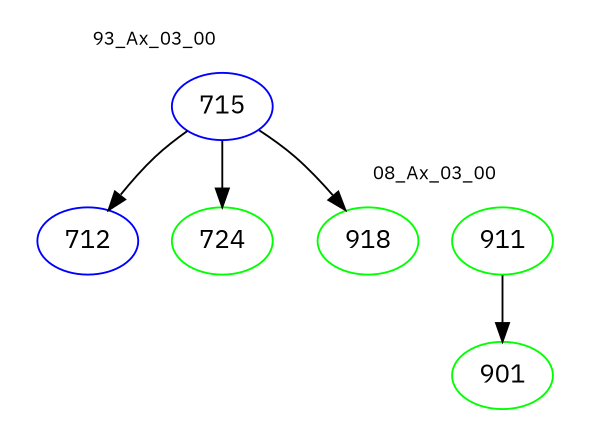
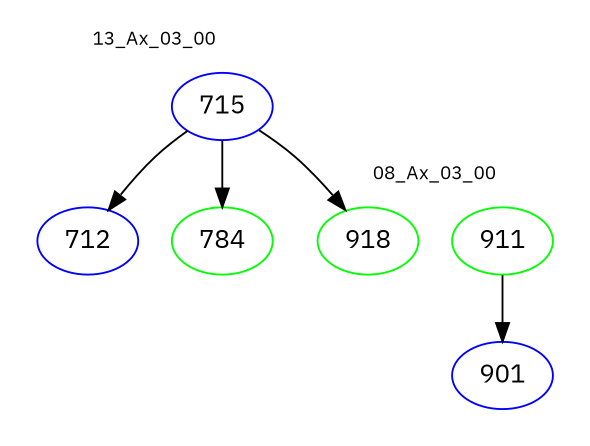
cluster "93_Ax_03_00": label "93_Ax_03_00" -> "13_Ax_03_00"
node "724": label "724" -> "784"
node "901": color green -> blue
